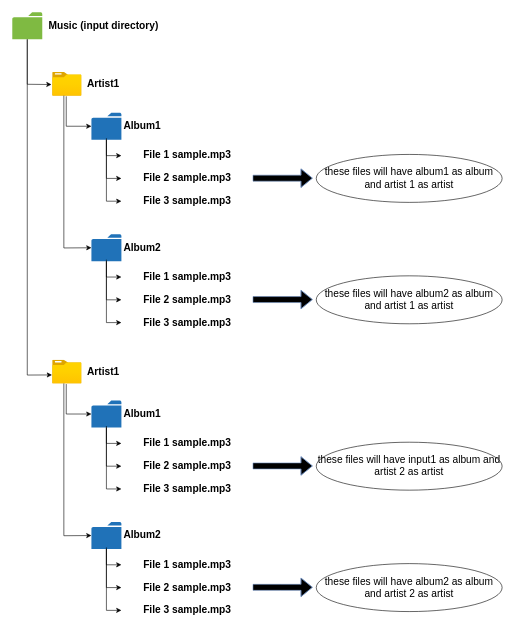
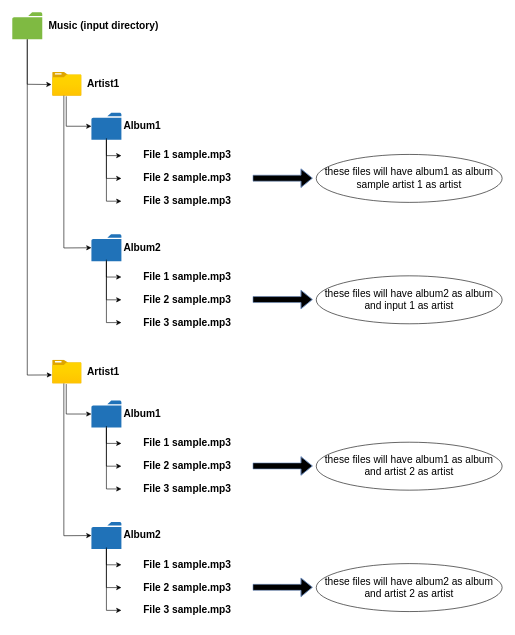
node "these files will have album1 as album and artist 1 as artist": label "these files will have album1 as album and artist 1 as artist" -> "these files will have album1 as album sample artist 1 as artist"
node "these files will have album2 as album and artist 1 as artist": label "these files will have album2 as album and artist 1 as artist" -> "these files will have album2 as album and input 1 as artist"
node "these files will have input1 as album and artist 2 as artist": label "these files will have input1 as album and artist 2 as artist" -> "these files will have album1 as album and artist 2 as artist"
